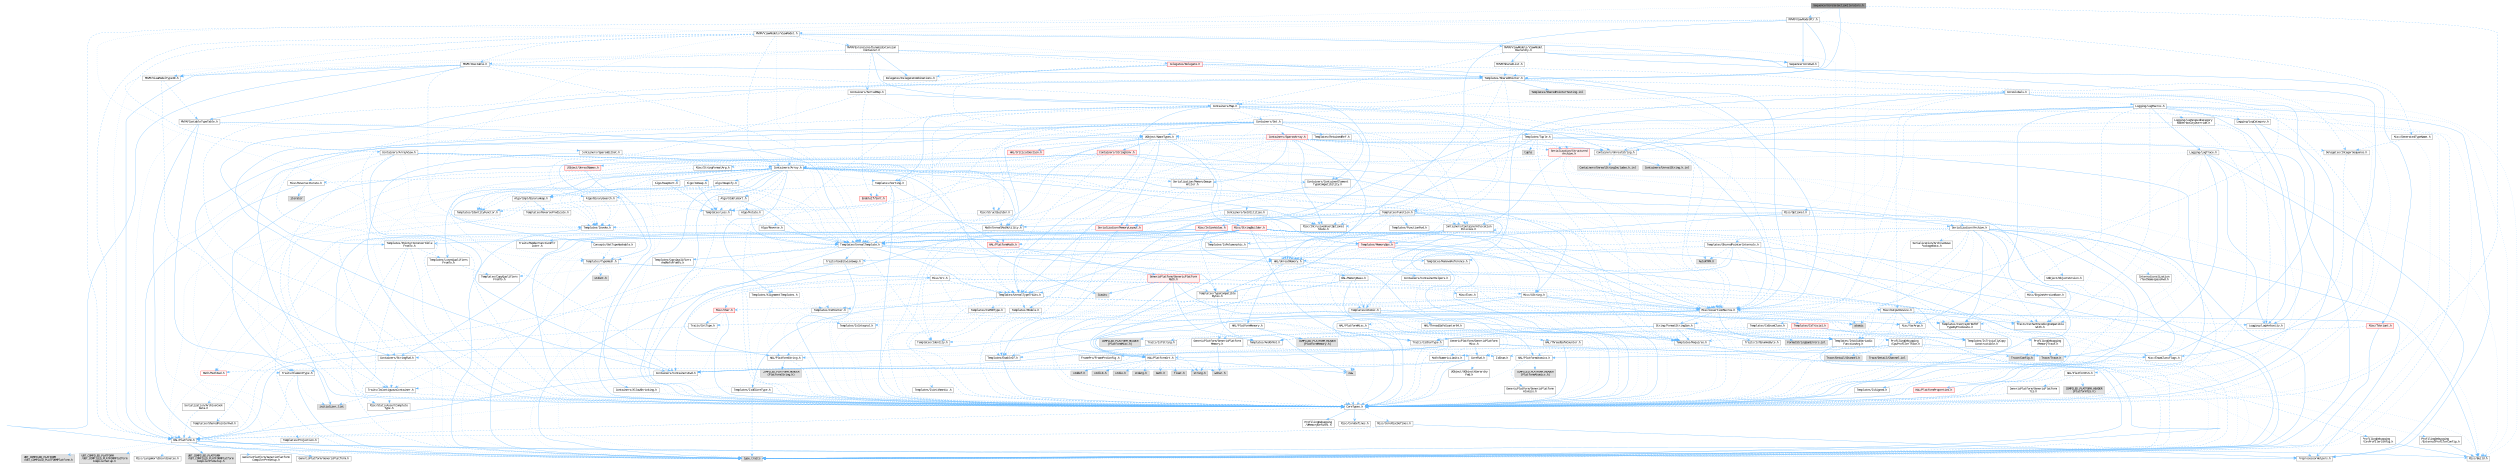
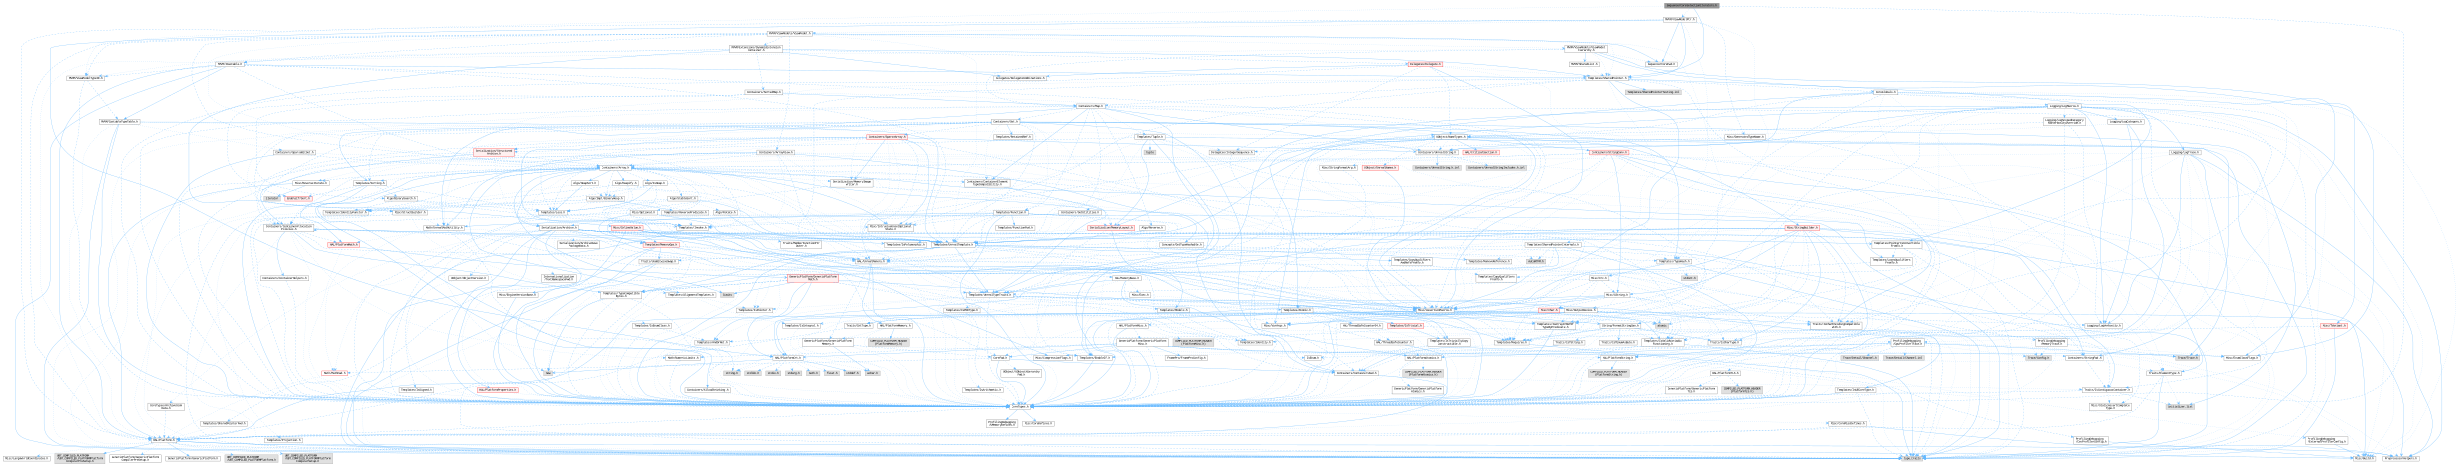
node "FormatStringSanErrors.inl": removed
node "Misc/CompressionFlags.h": added
edge "Misc/GeneratedTypeName.h" -> "CoreTypes.h": style dotted -> dashed
node "Serialization/ArchiveCook Data.h": label "Serialization/ArchiveCook Data.h" -> "CoreTypes/ArchiveCook Data.h"
